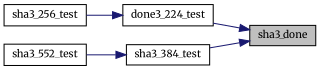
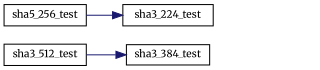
node "sha3_256_test": label "sha3_256_test" -> "sha5_256_test"
node "done3_224_test": label "done3_224_test" -> "sha3_224_test"
node "sha3_done": removed
node "sha3_552_test": label "sha3_552_test" -> "sha3_512_test"
